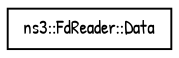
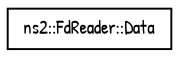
node "ns3::FdReader::Data": label "ns3::FdReader::Data" -> "ns2::FdReader::Data"
